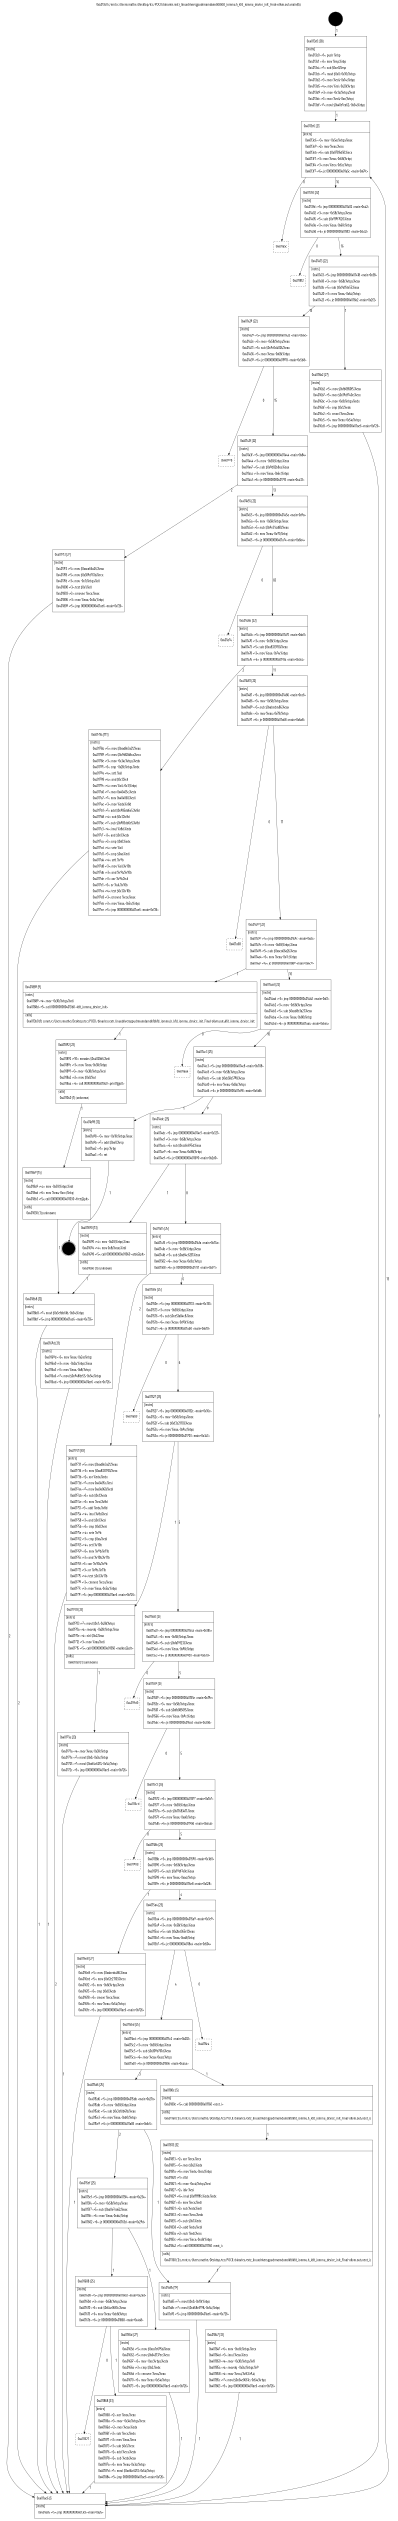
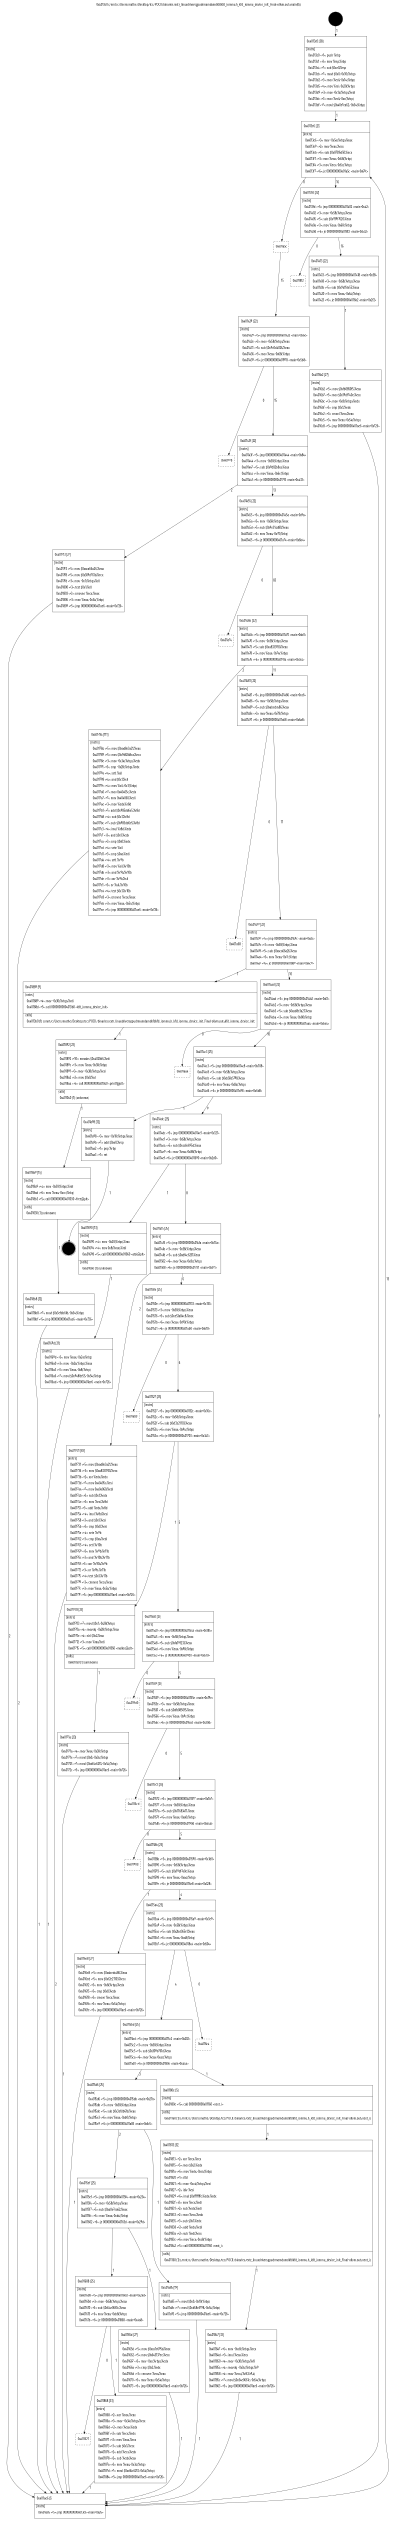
edge "0x401413 [22]" -> "0x401429 [22]": now "0x401a5c" -> "0x401429 [22]"
edge "0x401690 [13]" -> "0x4018b8 [12]": now "0x401690 [13]" -> "0x40169d [21]"
edge "0x401813 [52]" -> "0x401a85 [19]": now "0x401813 [52]" -> "0x401847 [33]"
